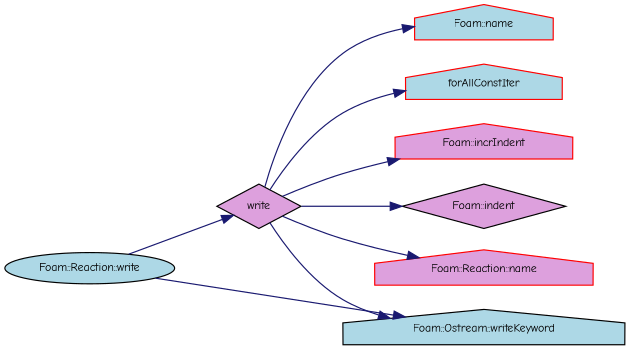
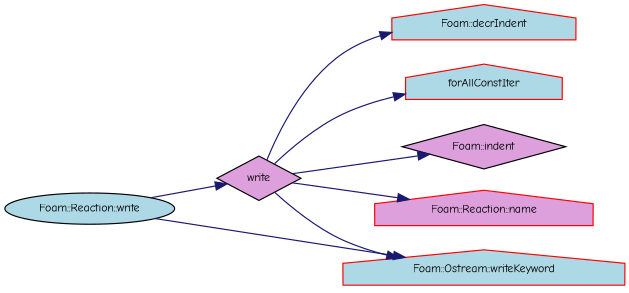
node "Foam::name": label "Foam::name" -> "Foam::decrIndent"
node "Foam::incrIndent": removed
node "Foam::Ostream::writeKeyword": color black -> red
